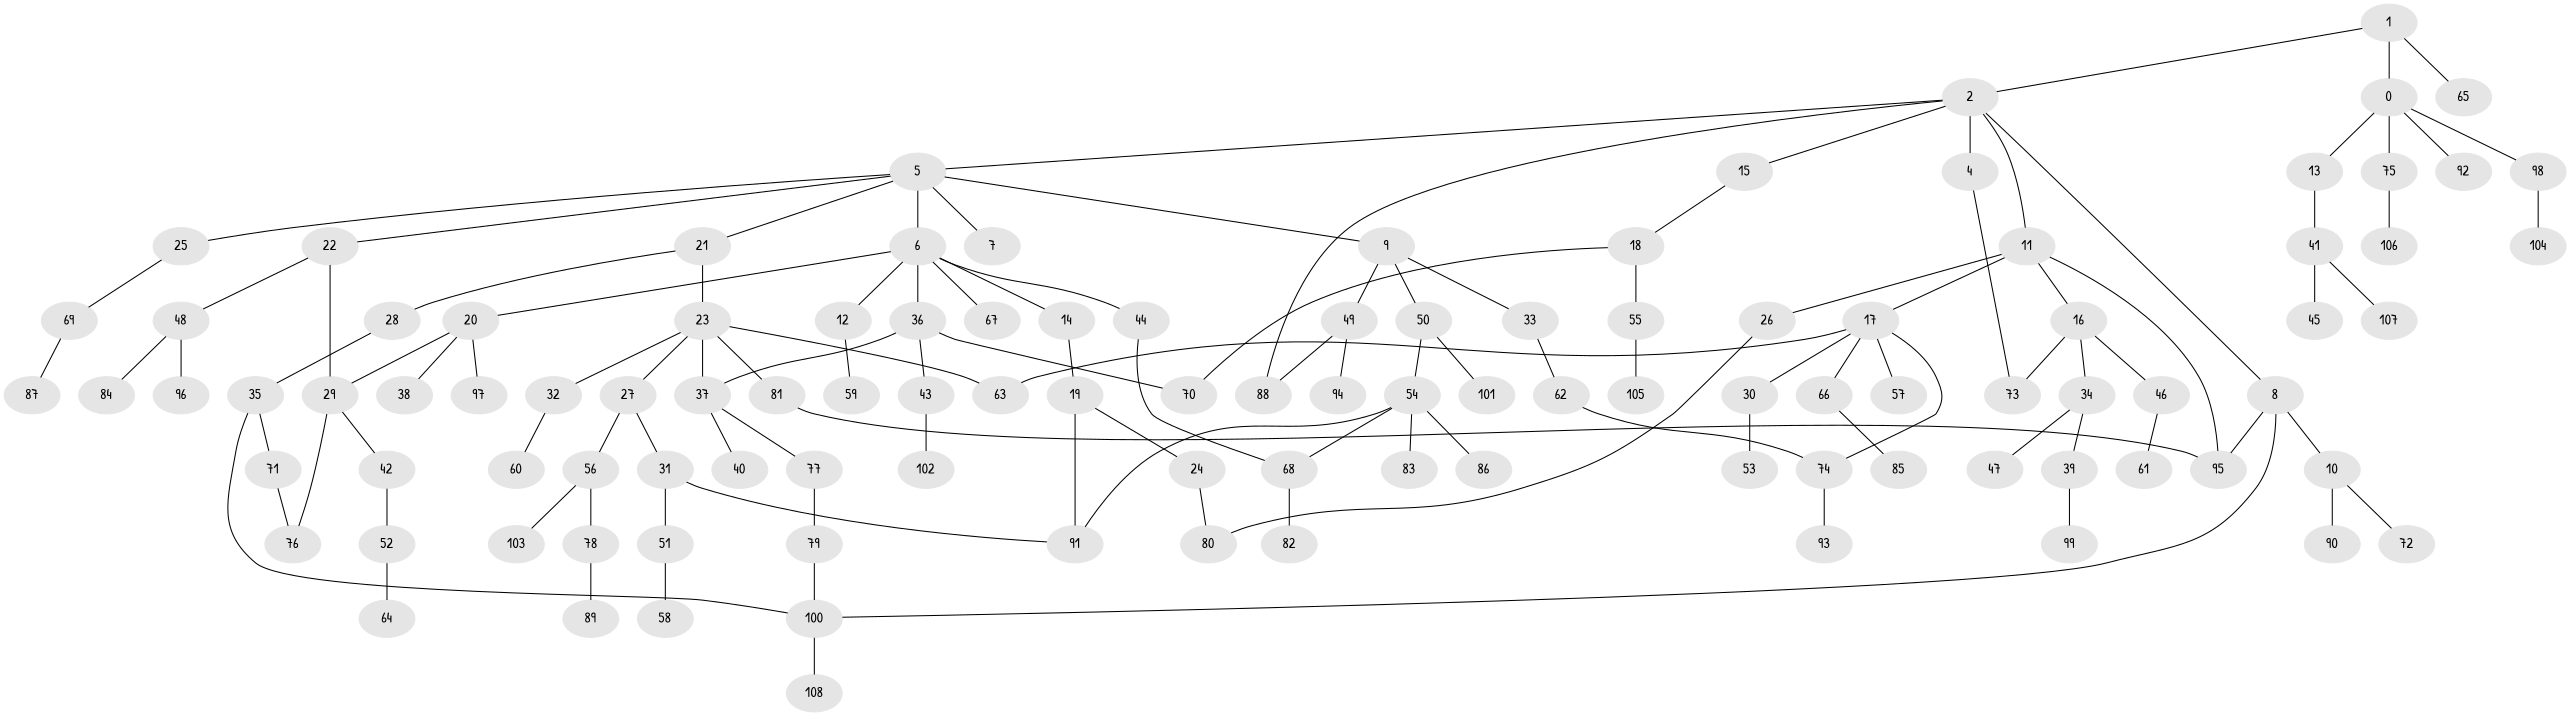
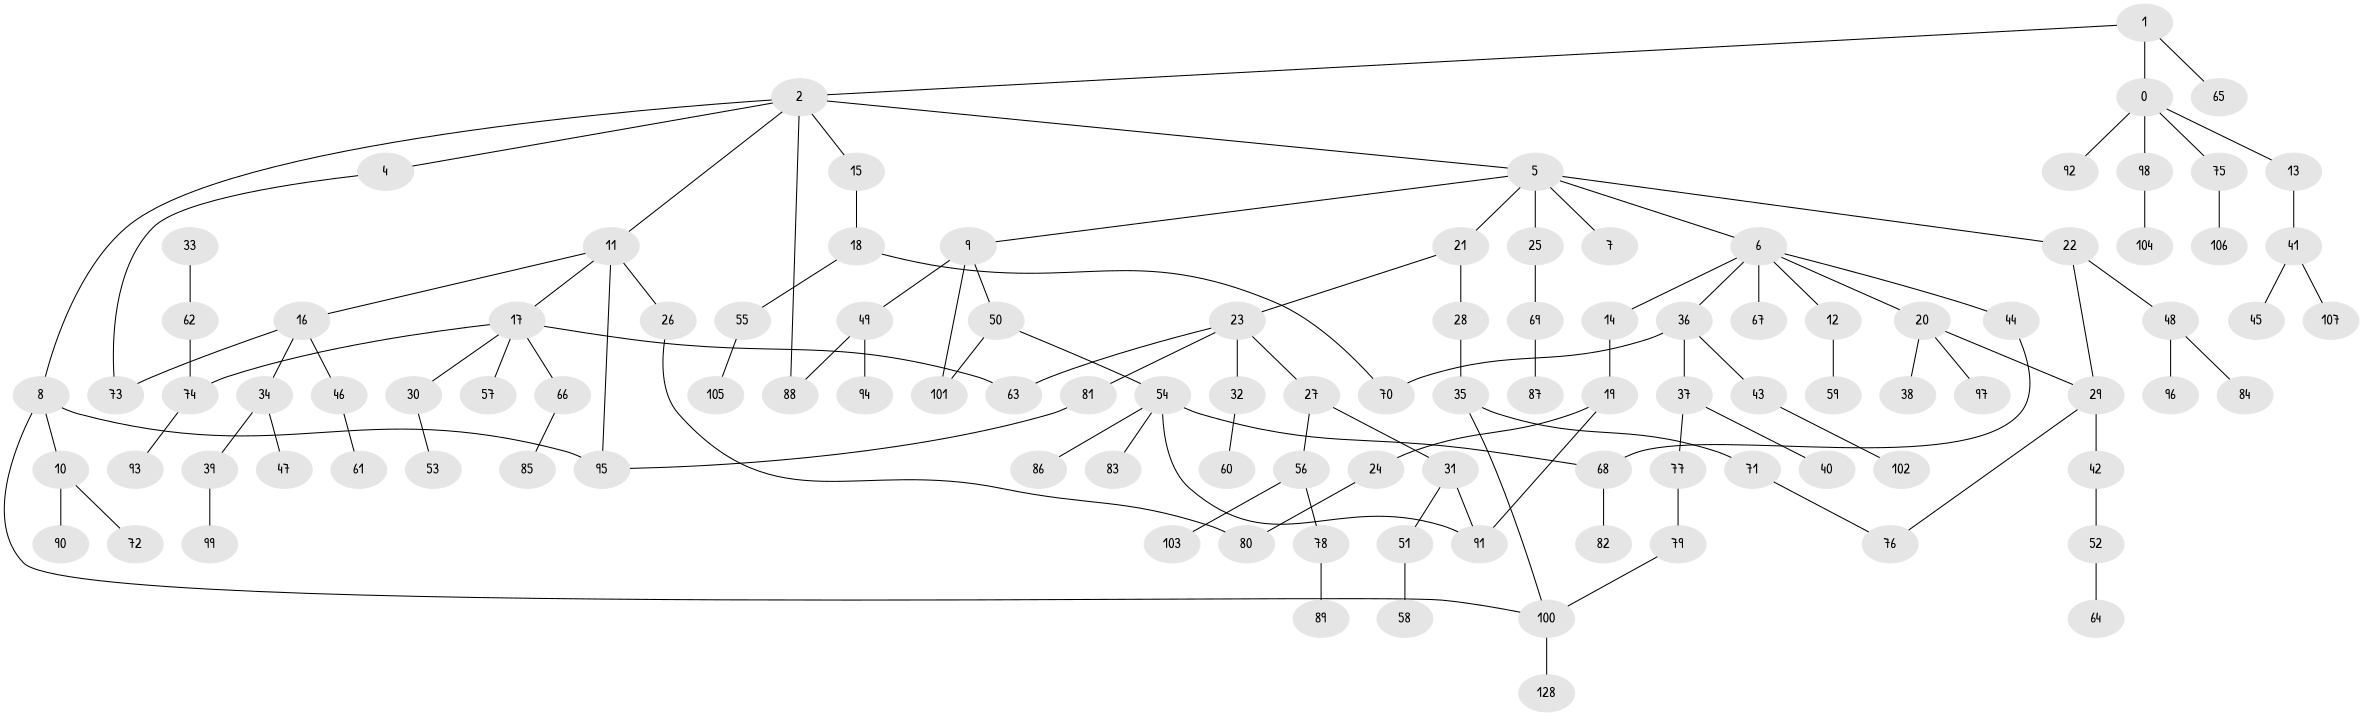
edge "9" -- "33": now "9" -- "101"
edge "23" -- "37": removed
node "108": label "108" -> "128"
